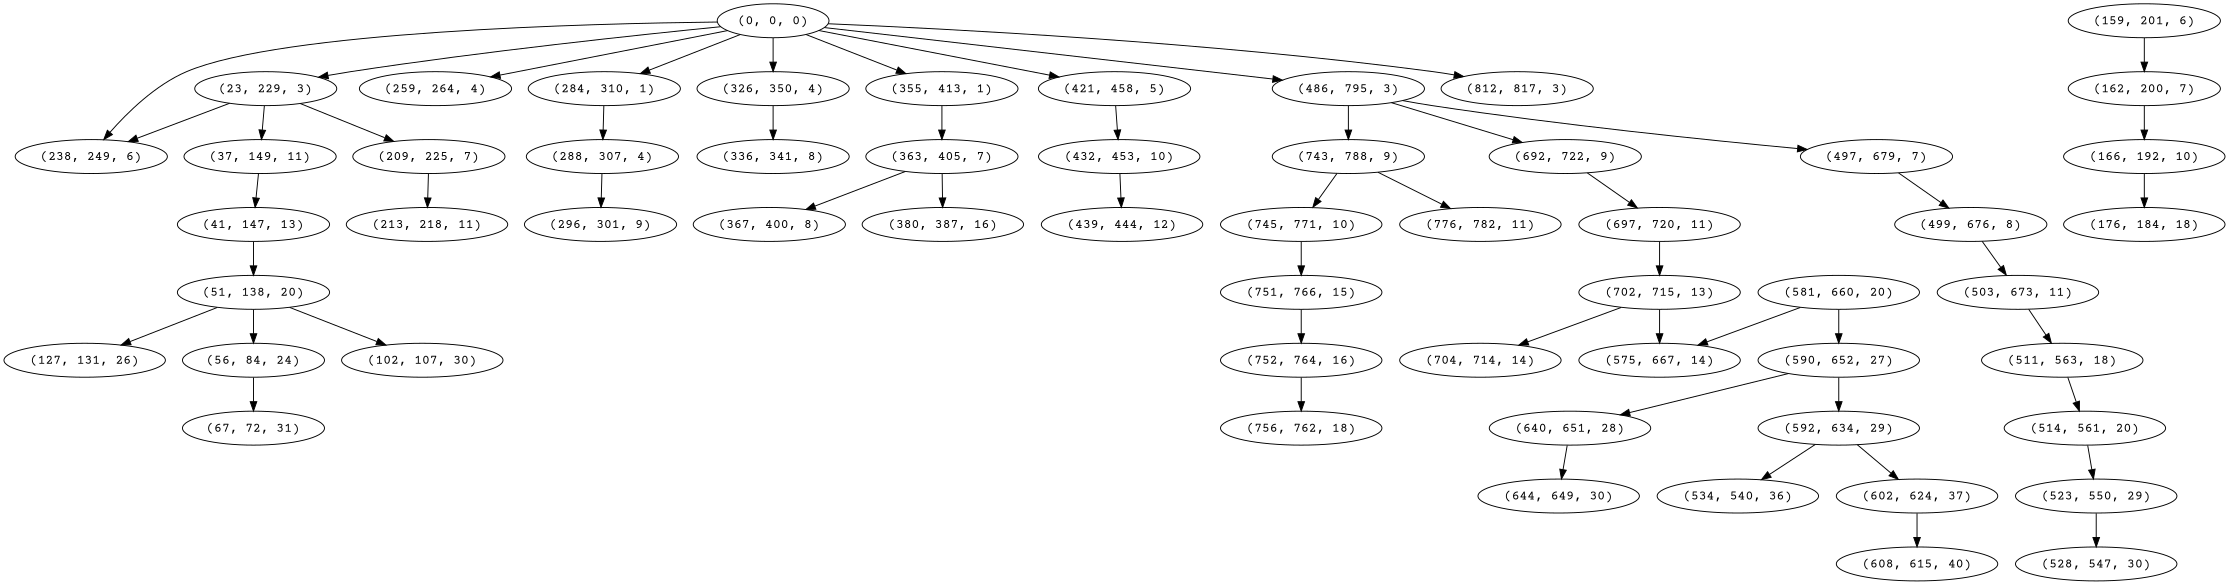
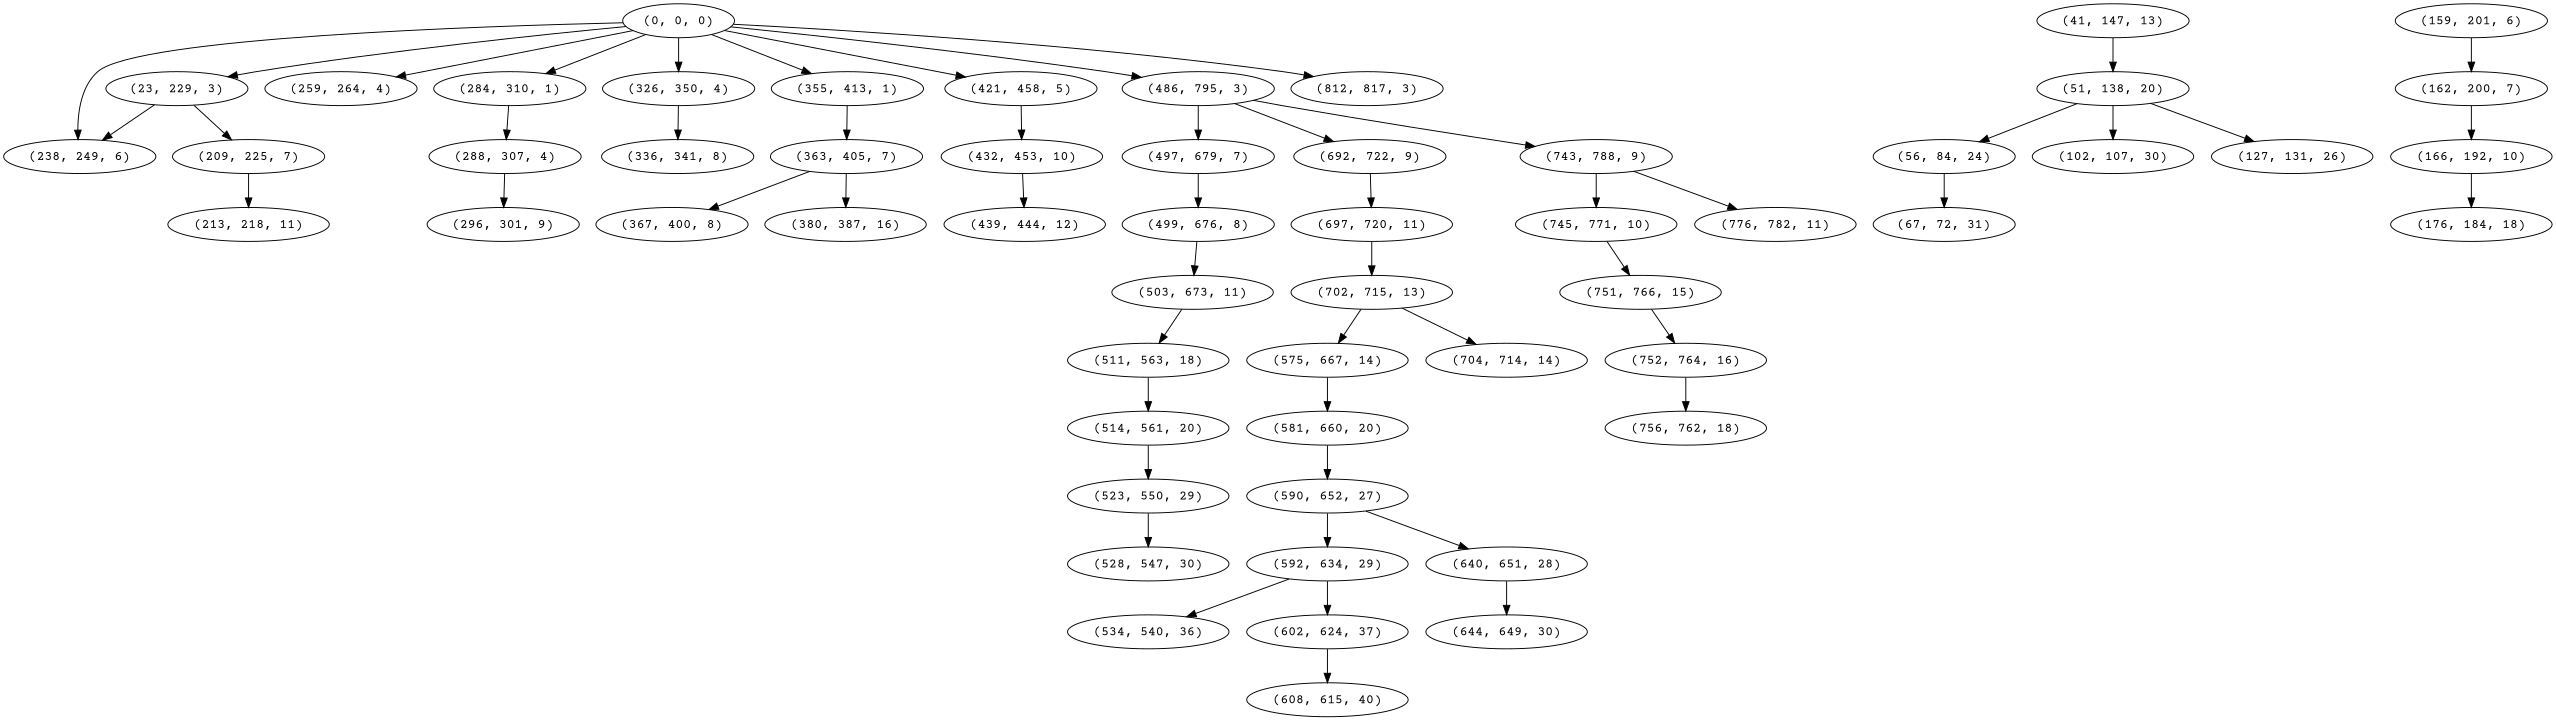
node "(37, 149, 11)": removed
edge "(581, 660, 20)" -> "(575, 667, 14)": reversed
